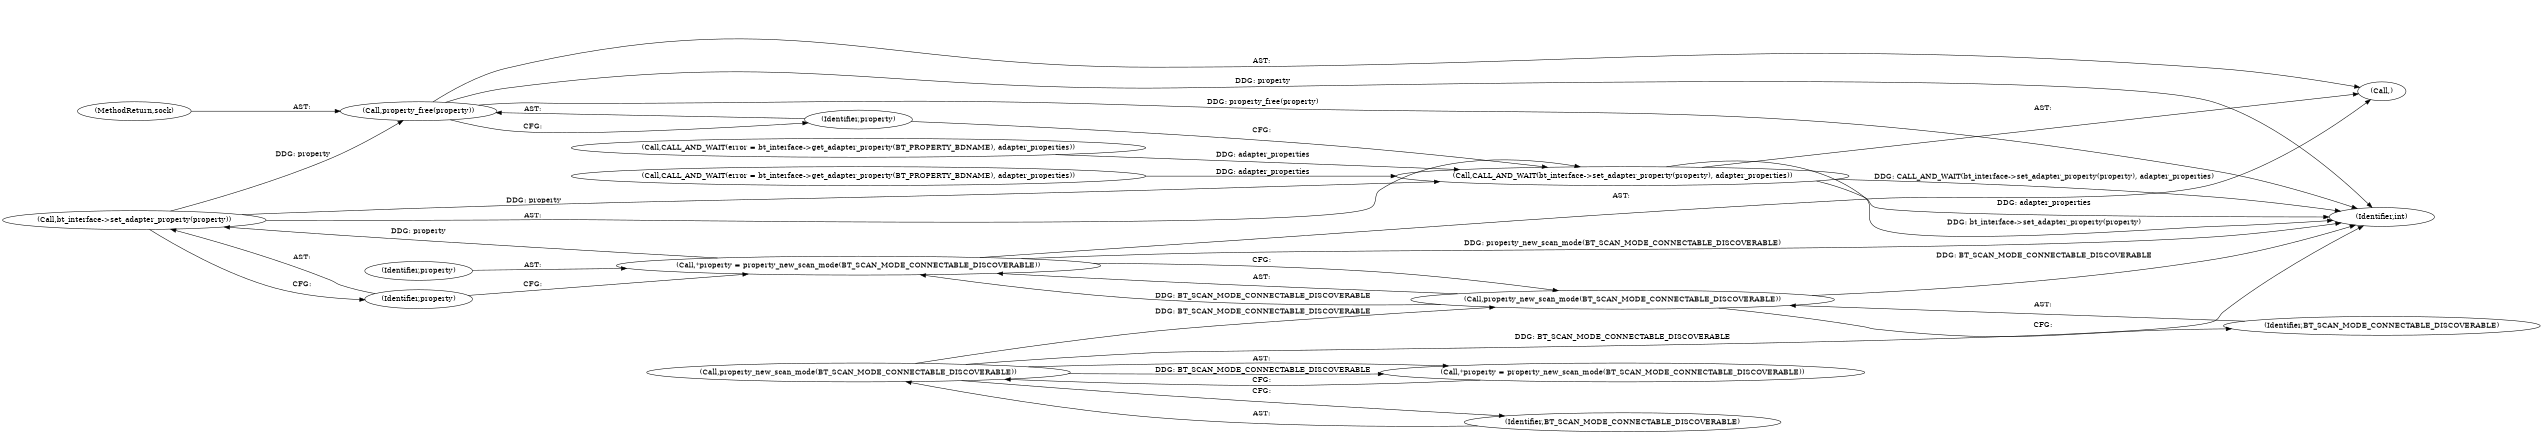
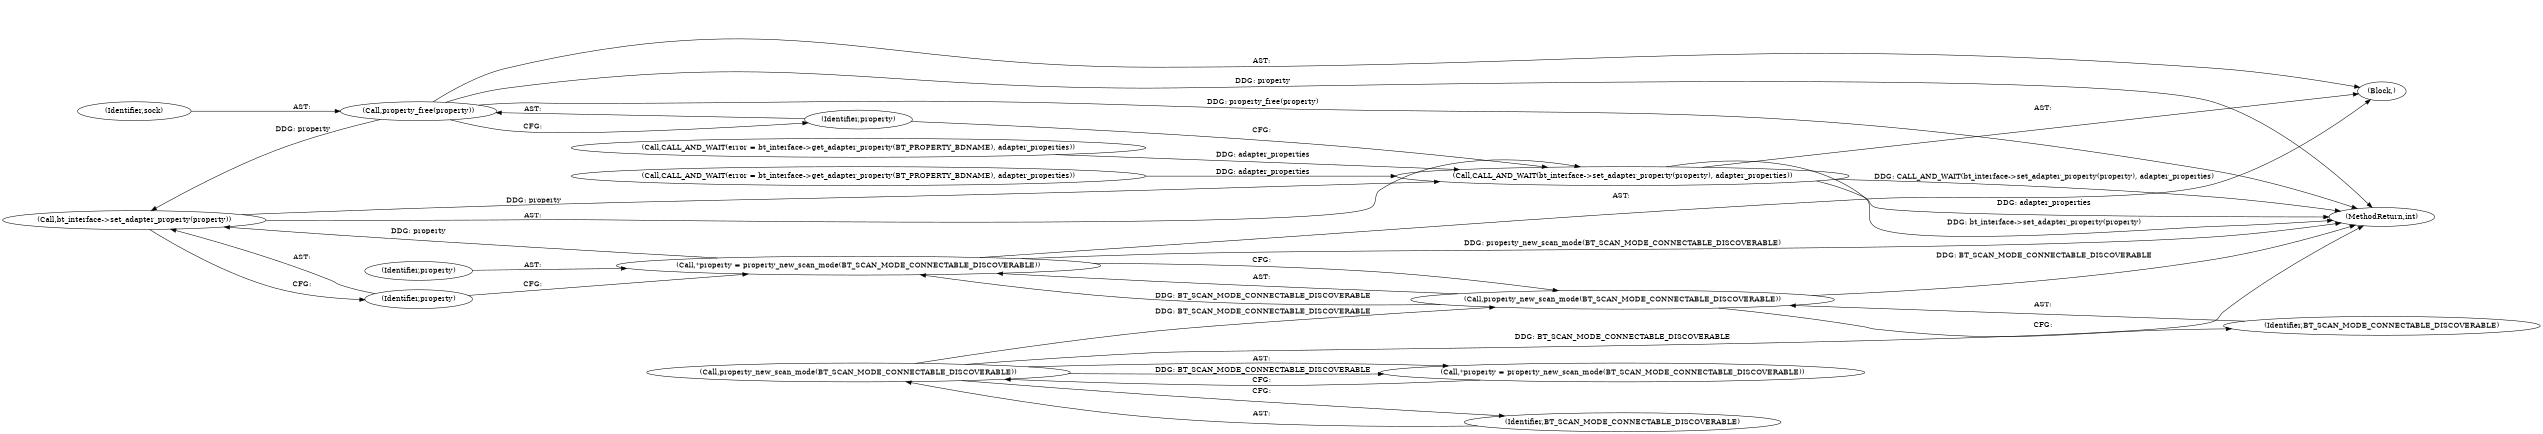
node "(Call,)": label "(Call,)" -> "(Block,)"
node "(MethodReturn,sock)": label "(MethodReturn,sock)" -> "(Identifier,sock)"
edge "(Call,bt_interface->set_adapter_property(property))" -> "(Call,property_free(property))": reversed
node "(Identifier,int)": label "(Identifier,int)" -> "(MethodReturn,int)"
